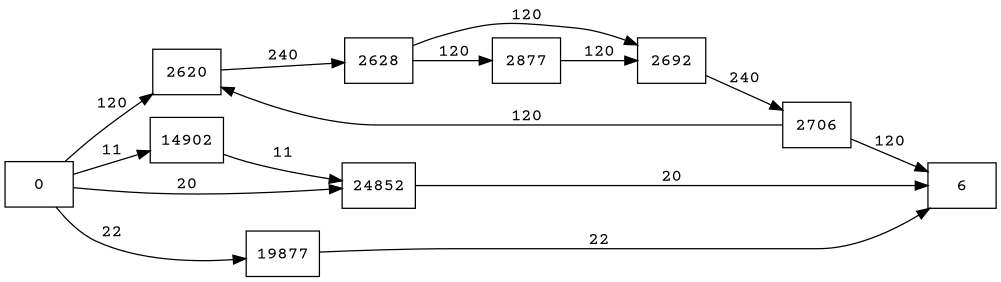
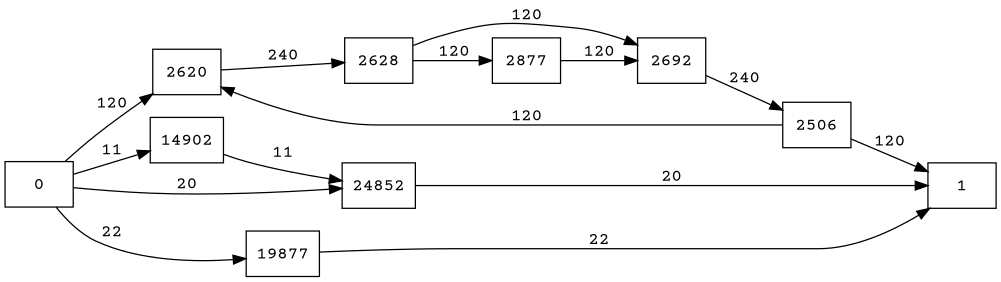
node "2706": label "2706" -> "2506"
node "6": label "6" -> "1"
